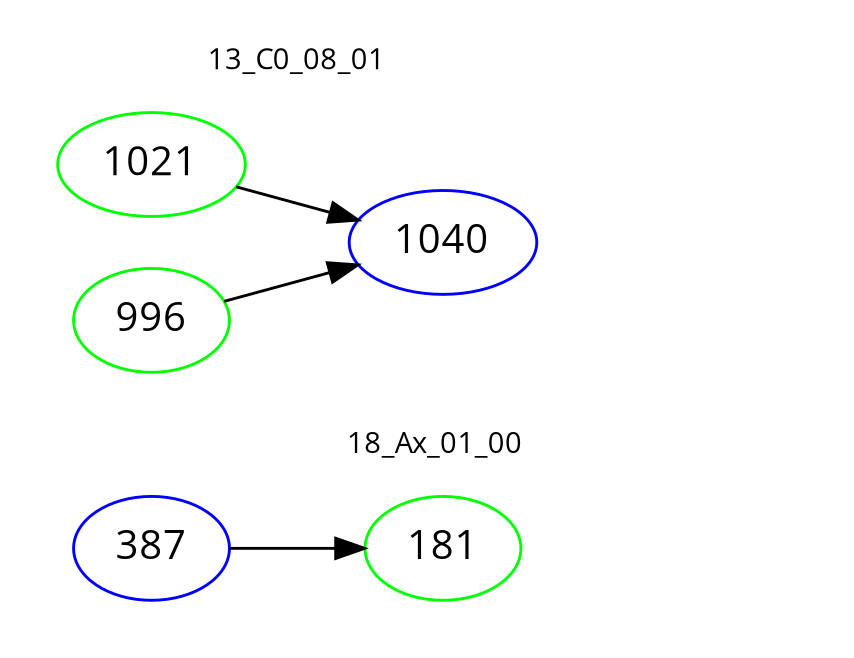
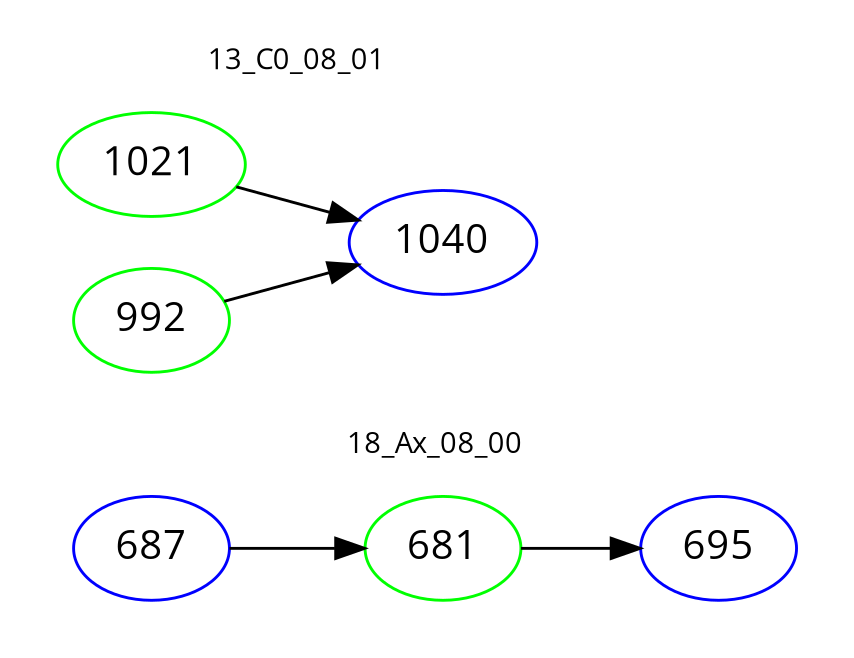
node "996": label "996" -> "992"
cluster "18_Ax_01_00": label "18_Ax_01_00" -> "18_Ax_08_00"
node "387": label "387" -> "687"
node "181": label "181" -> "681"
node "695": added
